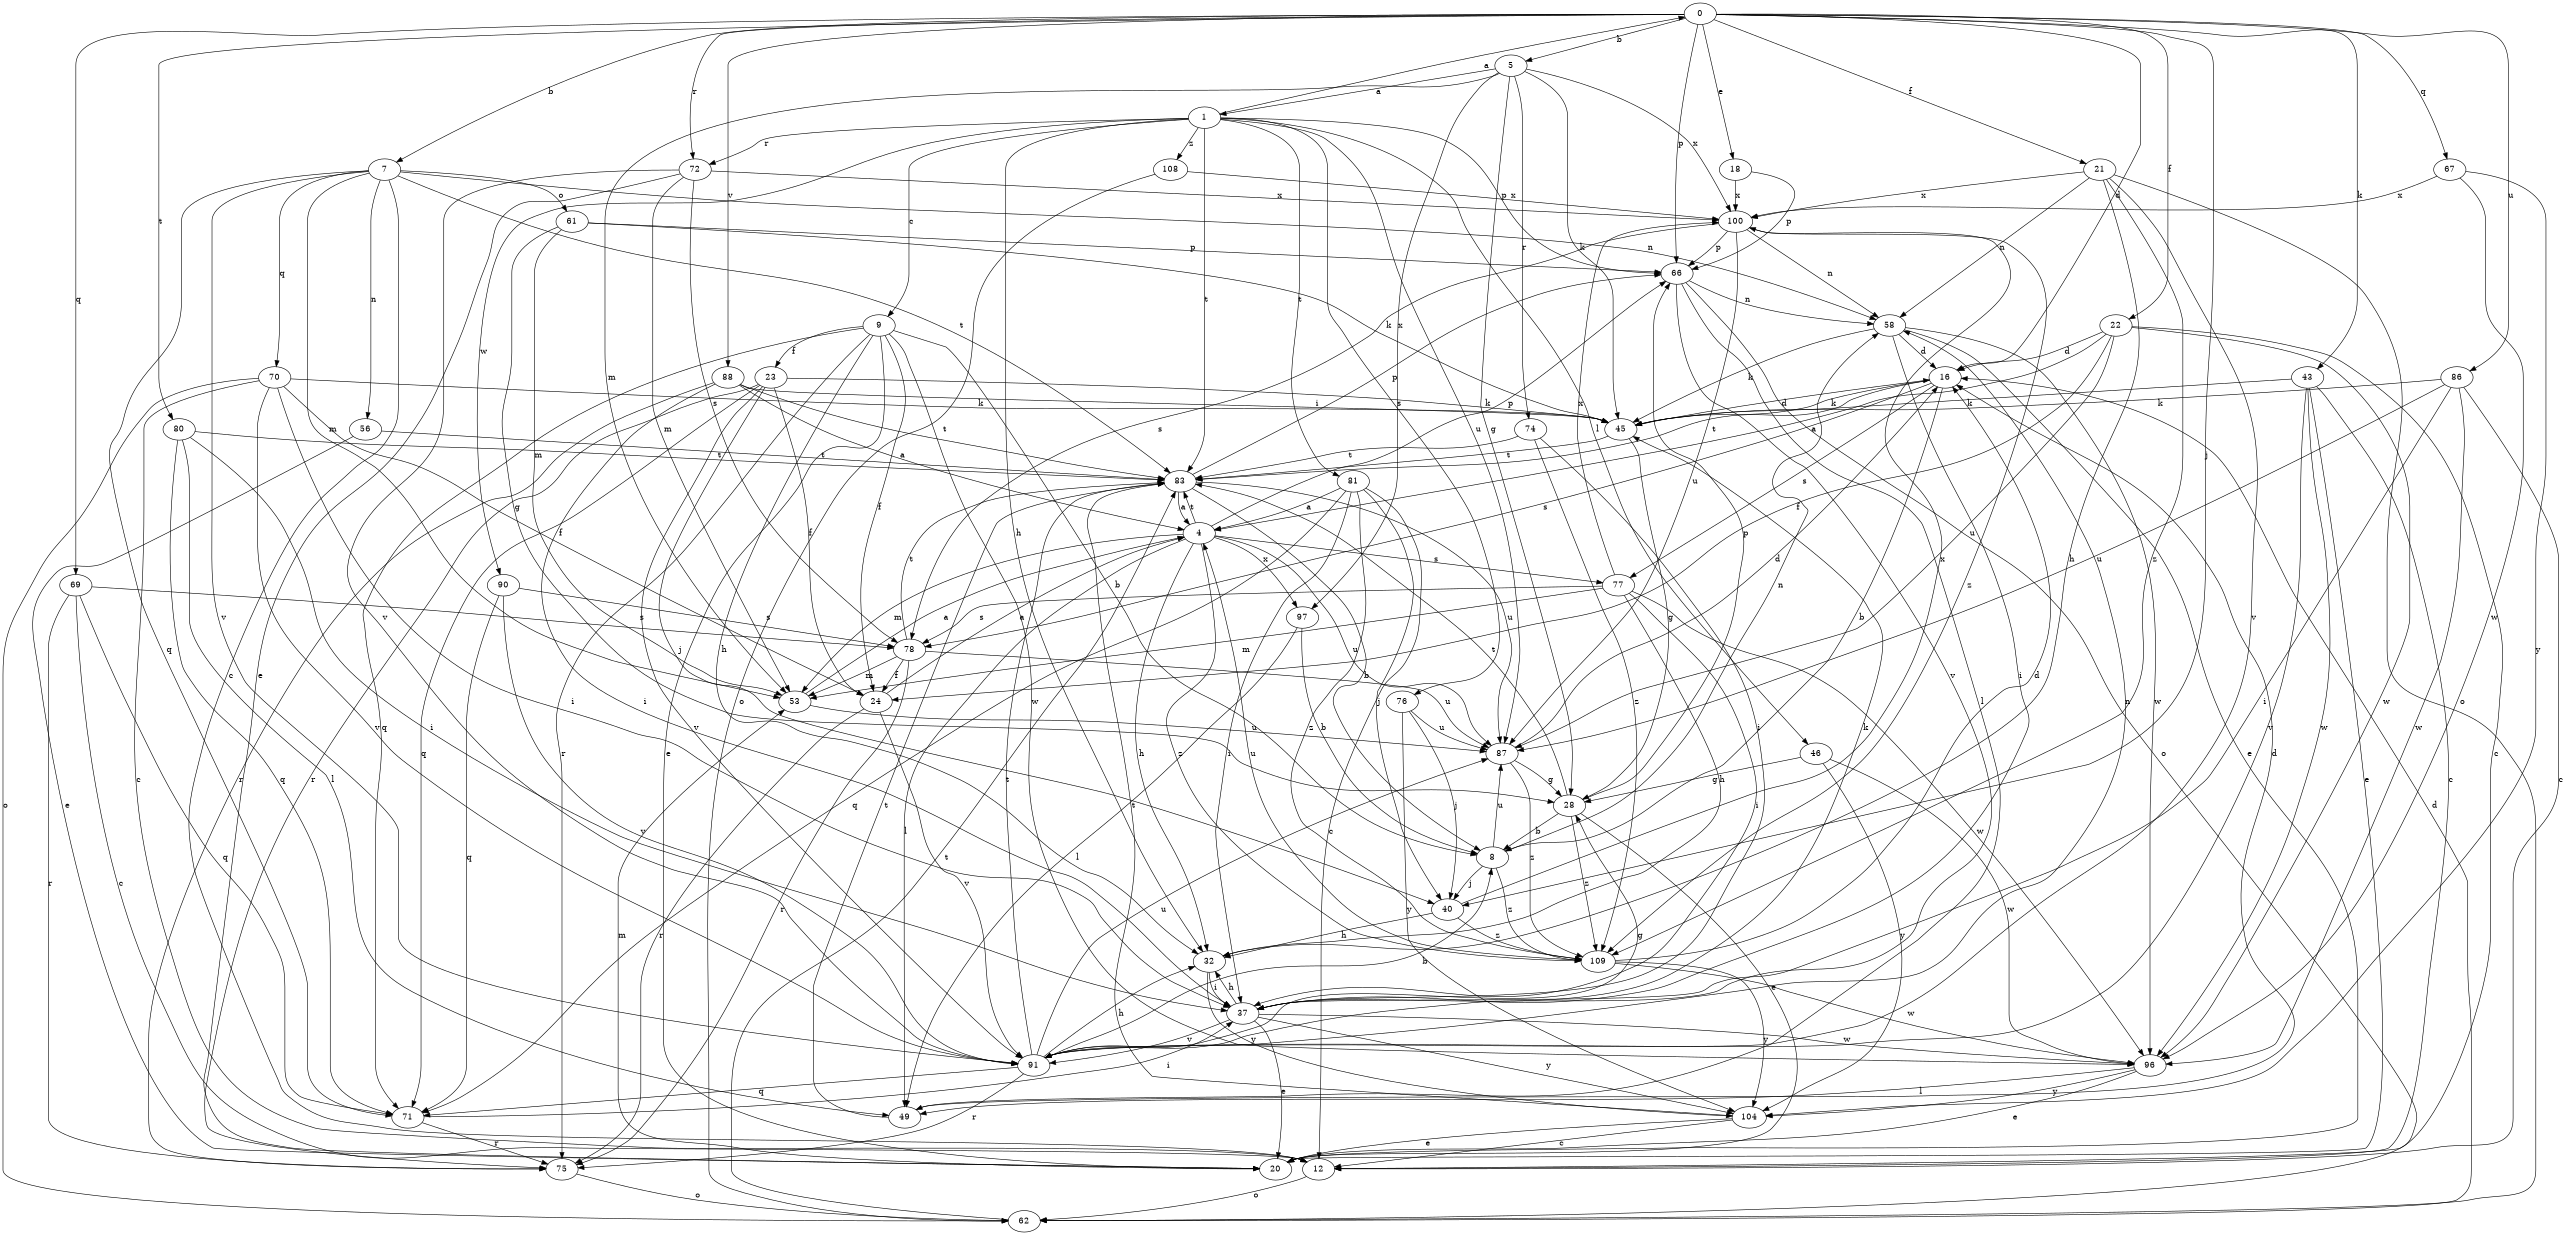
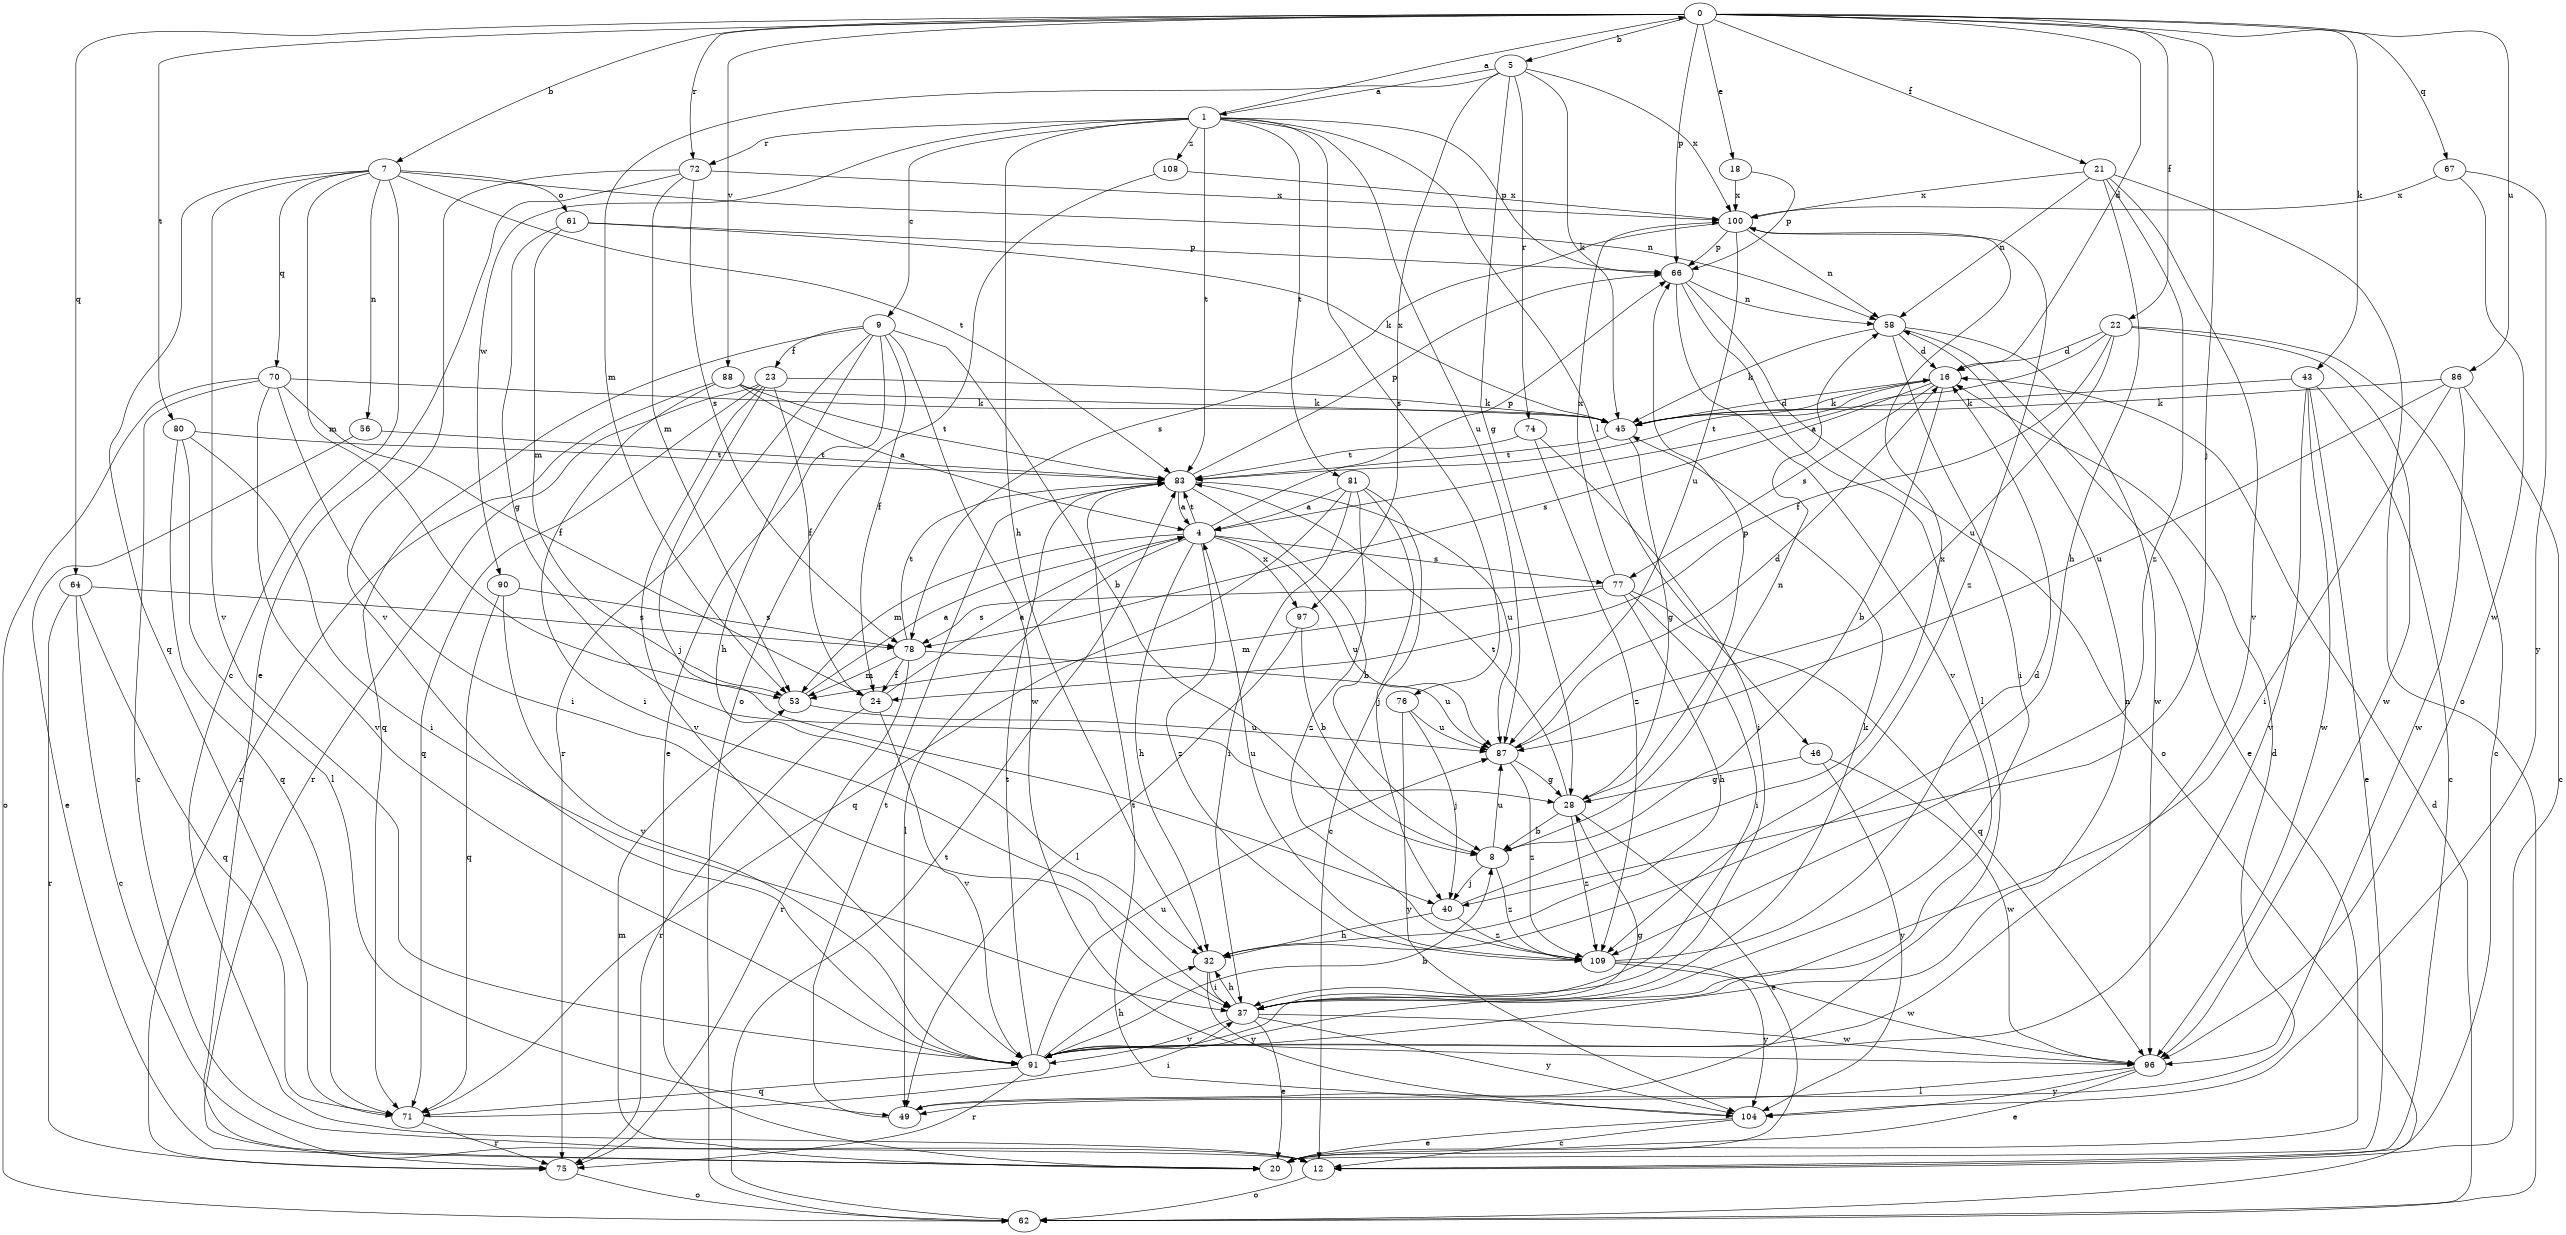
edge "88" -> "45": label "i" -> "k"
node "69": label "69" -> "64"
edge "77" -> "96": label "w" -> "q"
